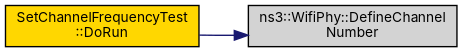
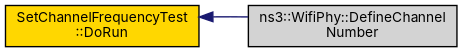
edge "SetChannelFrequencyTest ::DoRun" -> "ns3::WifiPhy::DefineChannel Number": reversed
